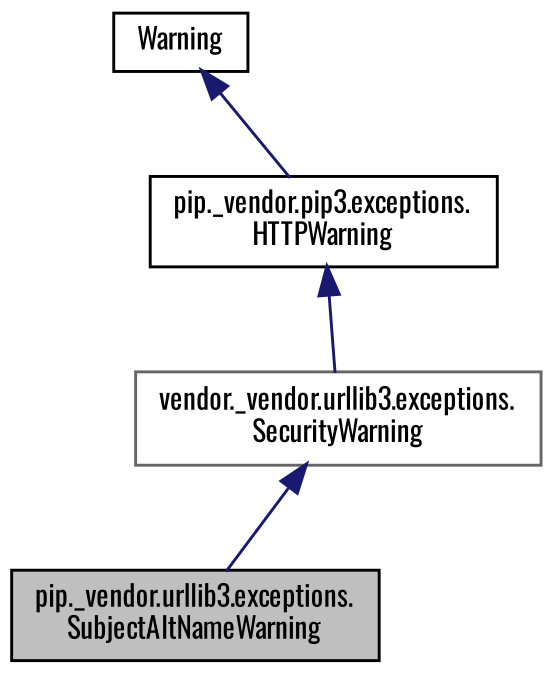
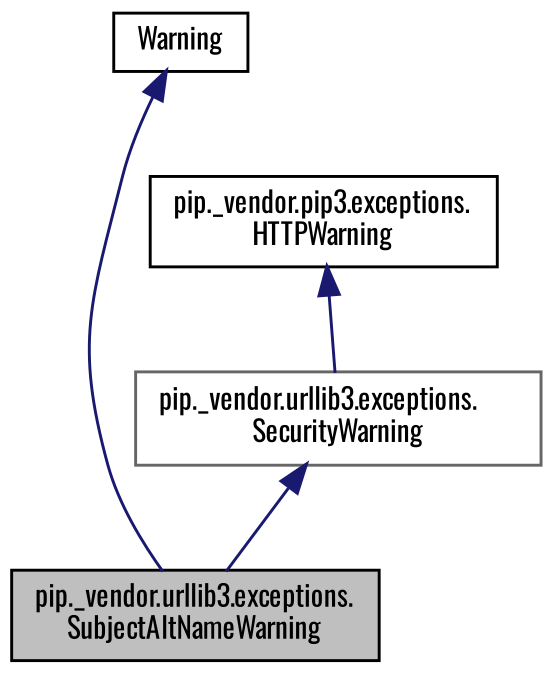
edge "pip._vendor.pip3.exceptions. HTTPWarning" -> "Warning": now "pip._vendor.urllib3.exceptions. SubjectAltNameWarning" -> "Warning"
node "vendor._vendor.urllib3.exceptions. SecurityWarning": label "vendor._vendor.urllib3.exceptions. SecurityWarning" -> "pip._vendor.urllib3.exceptions. SecurityWarning"
